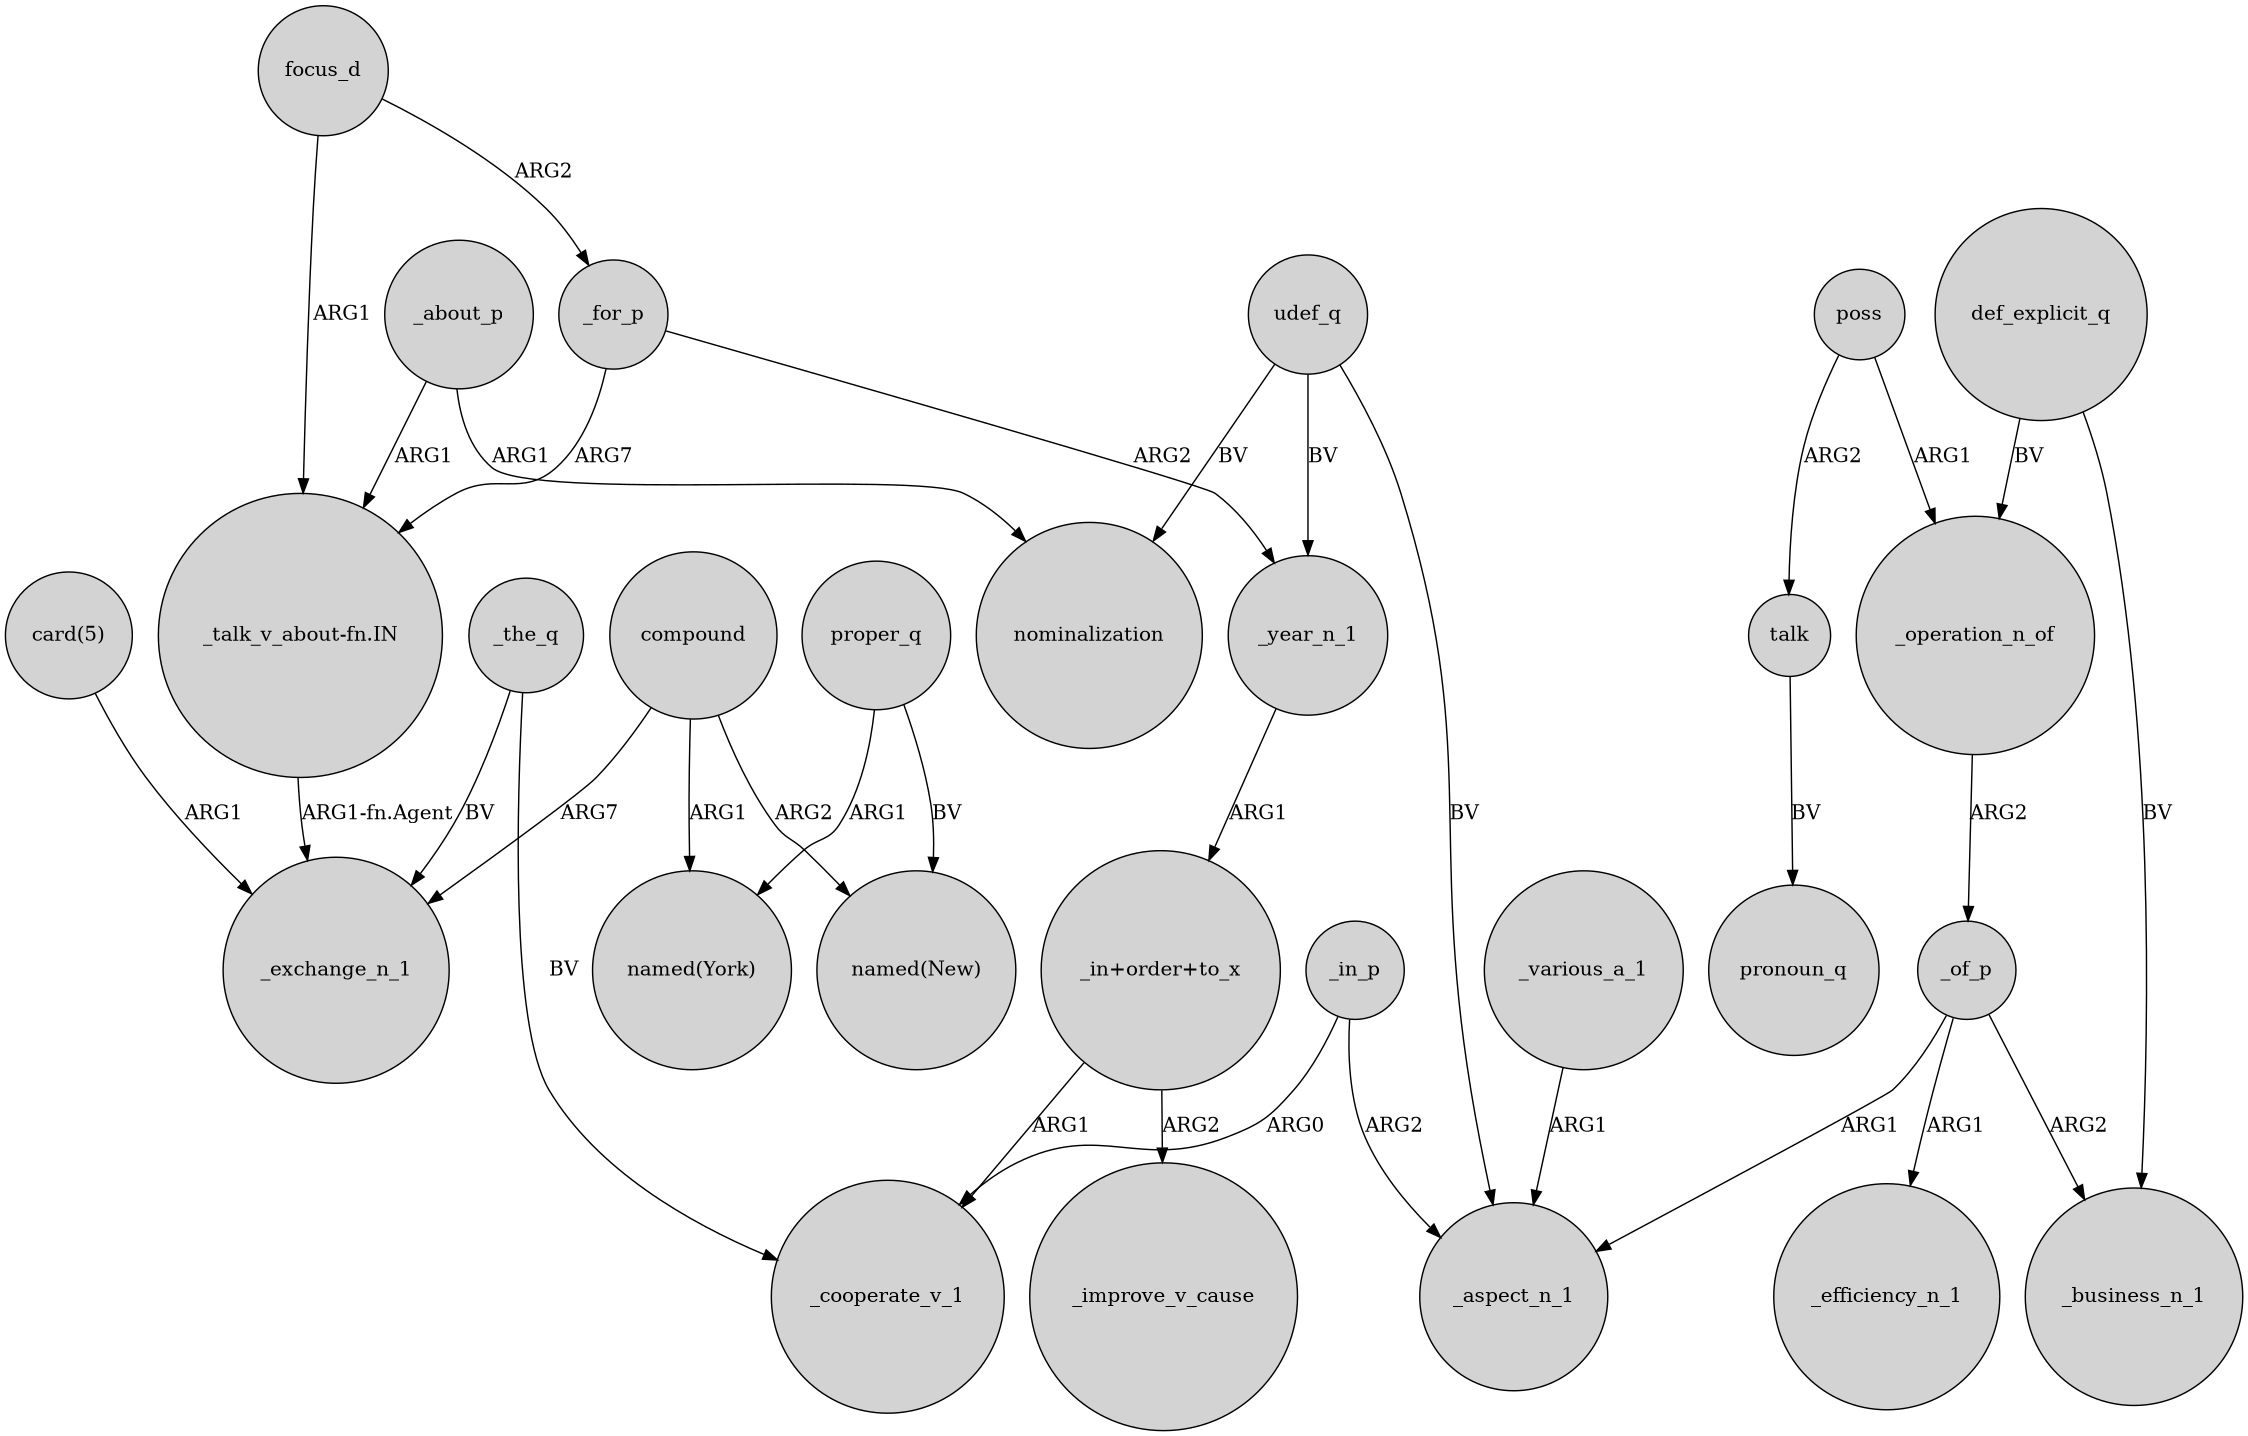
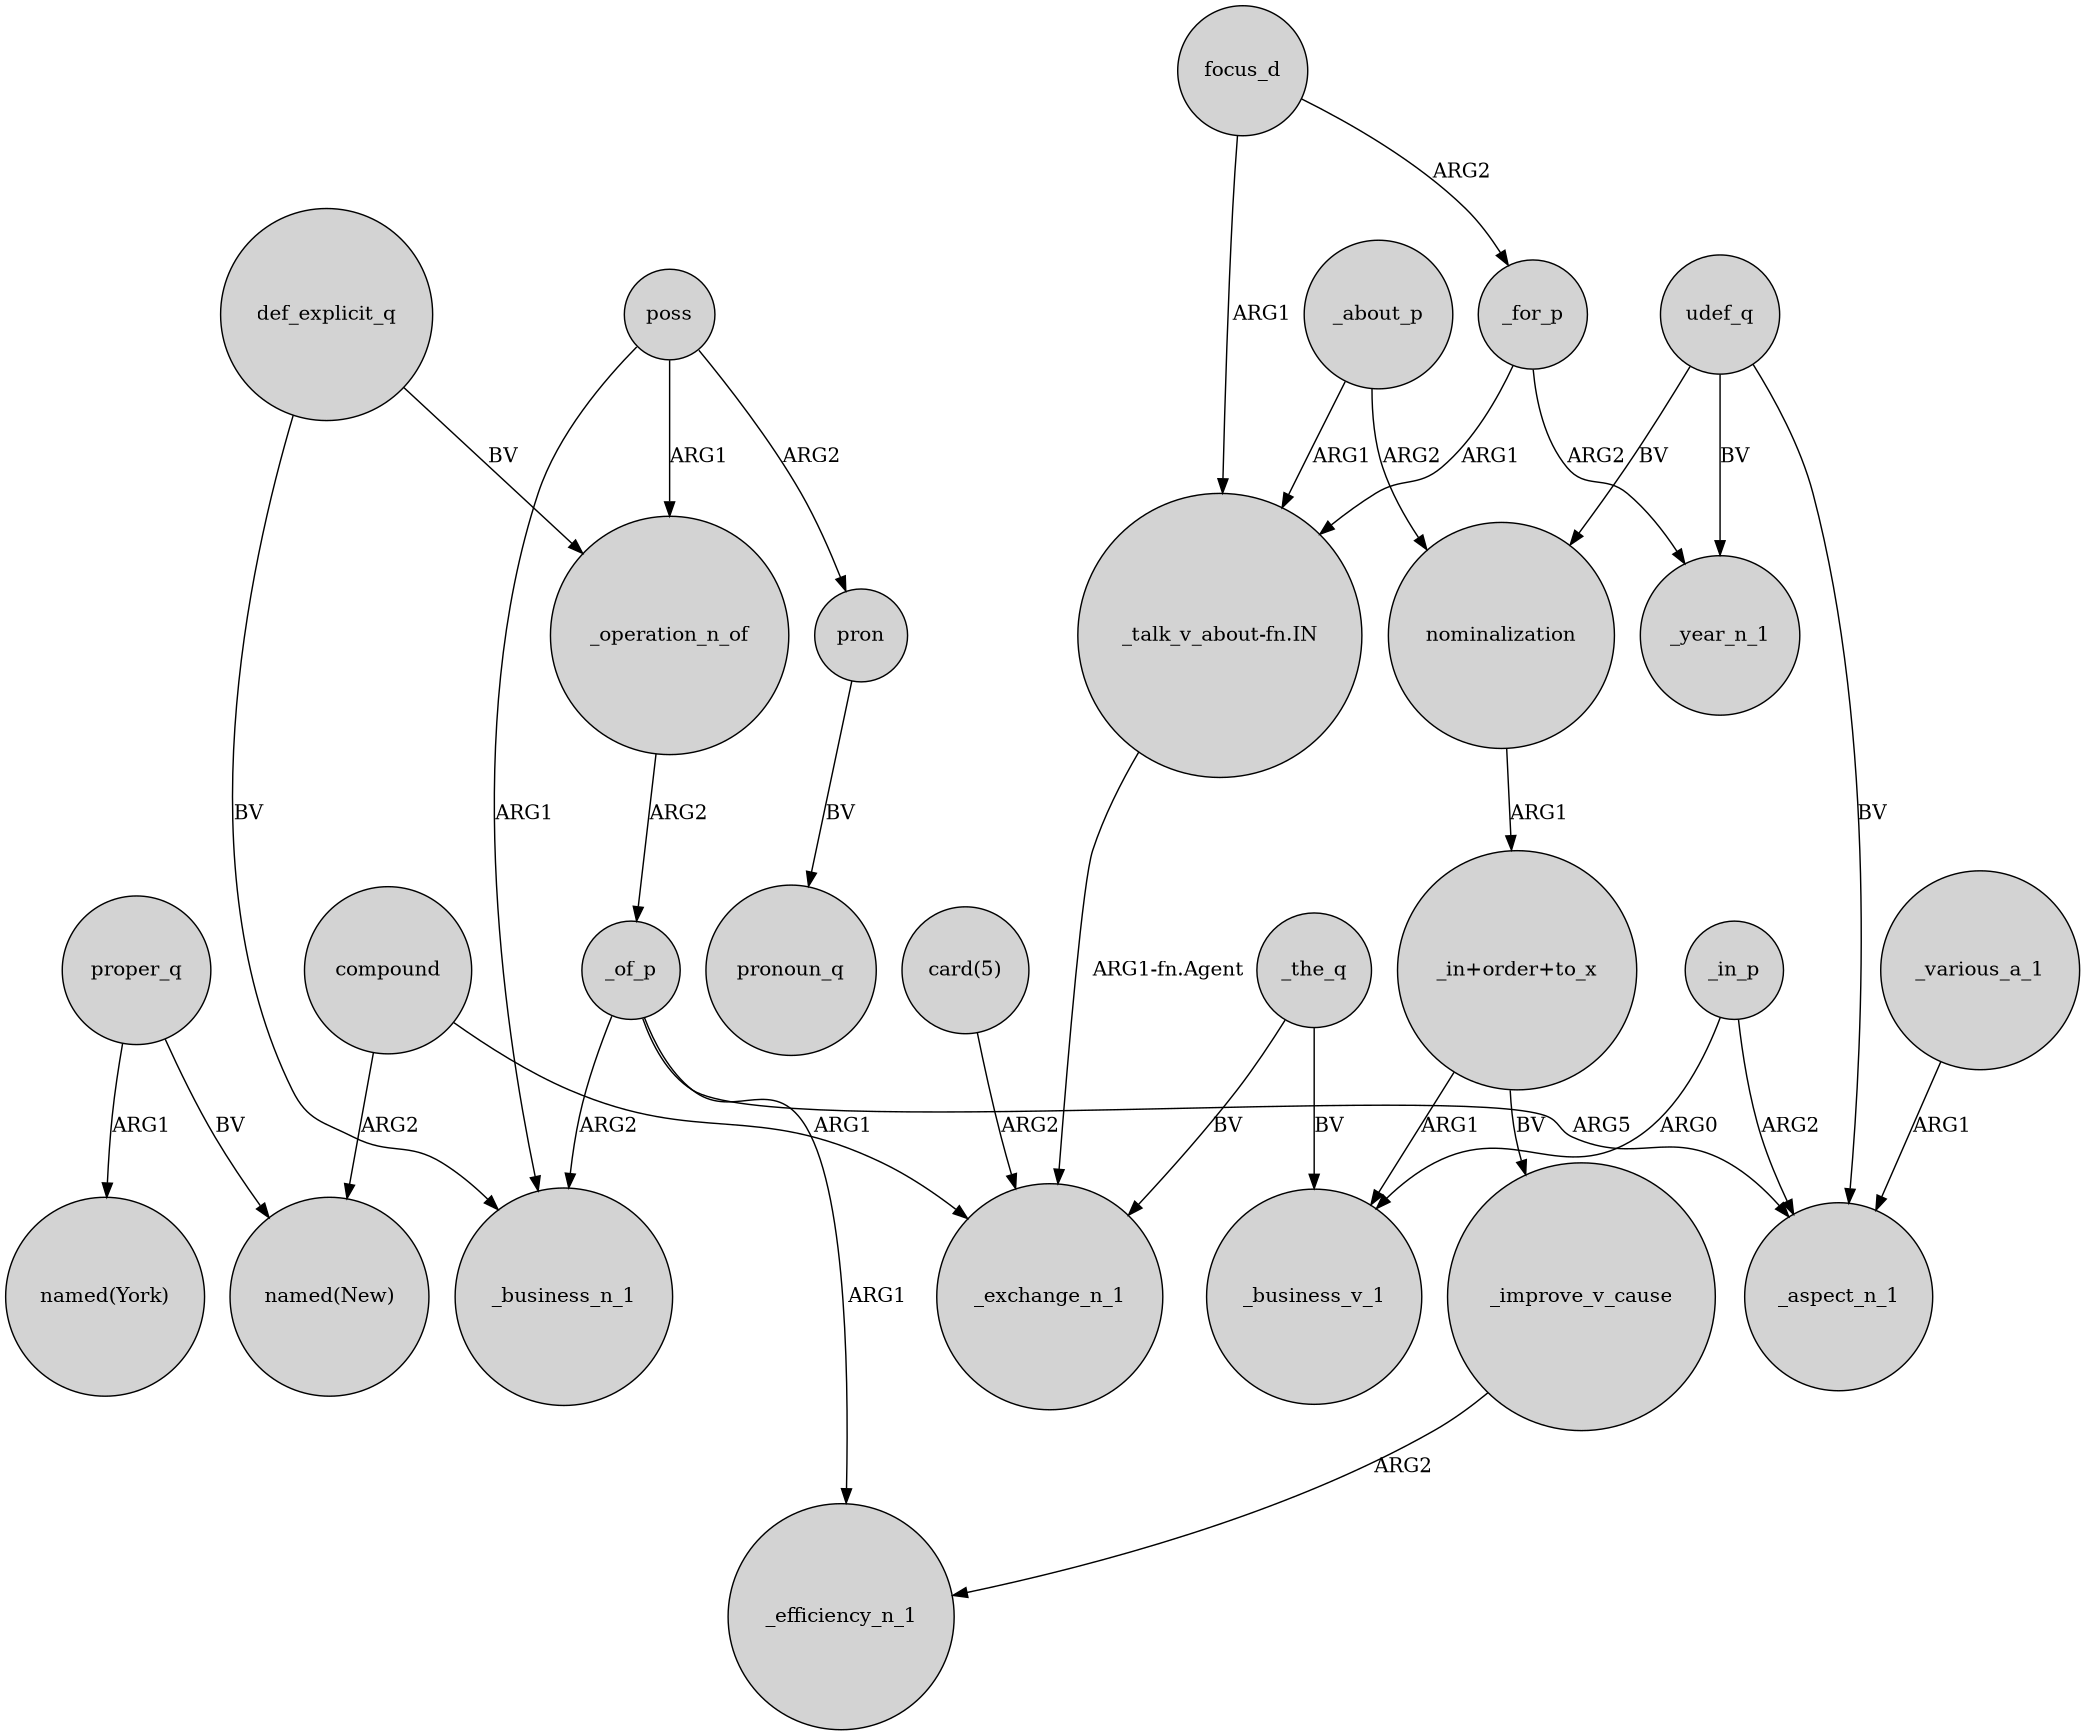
edge "_about_p" -> "nominalization": label "ARG1" -> "ARG2"
edge "_for_p" -> "_talk_v_about-fn.IN": label "ARG7" -> "ARG1"
node "talk": label "talk" -> "pron"
edge "poss" -> "_business_n_1": added, label "ARG1"
edge "_year_n_1" -> "_in+order+to_x": now "nominalization" -> "_in+order+to_x"
edge "compound" -> "named(York)": removed, label "ARG1"
edge "card(5)" -> "_exchange_n_1": label "ARG1" -> "ARG2"
edge "compound" -> "_exchange_n_1": label "ARG7" -> "ARG1"
edge "_in+order+to_x" -> "_improve_v_cause": label "ARG2" -> "BV"
edge "_of_p" -> "_aspect_n_1": label "ARG1" -> "ARG5"
node "_cooperate_v_1": label "_cooperate_v_1" -> "_business_v_1"
edge "_improve_v_cause" -> "_efficiency_n_1": added, label "ARG2"
